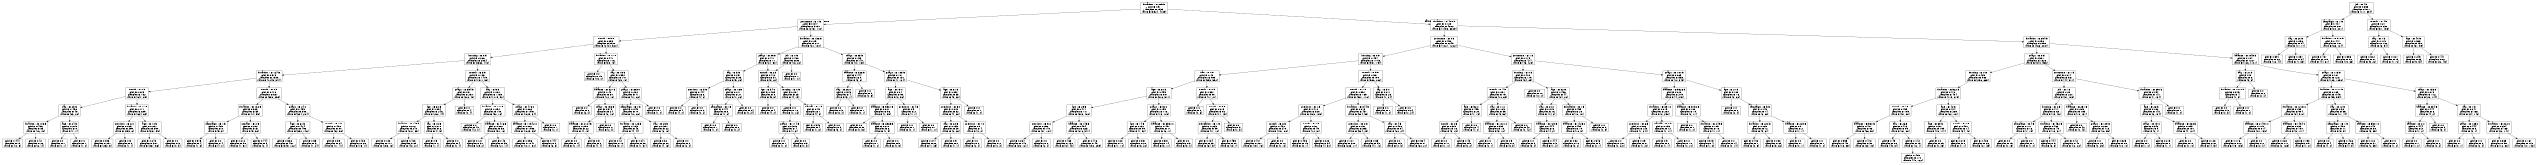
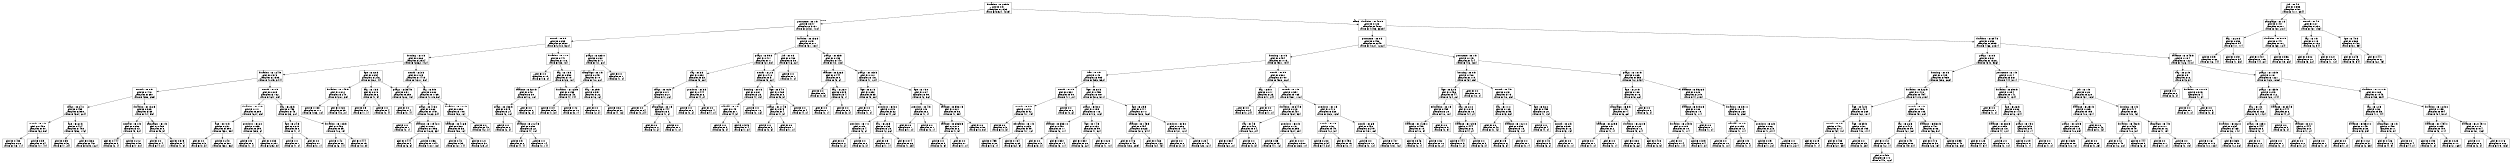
edge "day <= 15.5 gini = 0.352 samples = 101 value = [23, 78]" -> "pdays <= 683.0 gini = 0.262 samples = 71 value = [11, 60]": now "day <= 15.5 gini = 0.352 samples = 101 value = [23, 78]" -> "duration <= 123.5 gini = 0.153 samples = 48 value = [4, 44]"
edge "pdays <= 354.5 gini = 0.31 samples = 250 value = [202, 48]" -> "age <= 60.5 gini = 0.294 samples = 246 value = [202, 44]": reversed
edge "gini = 0.0 samples = 16 value = [0, 16]" -> "pdays <= 174.5 gini = 0.375 samples = 4 value = [1, 3]": now "age <= 54.0 gini = 0.469 samples = 8 value = [5, 3]" -> "pdays <= 174.5 gini = 0.375 samples = 4 value = [1, 3]"
